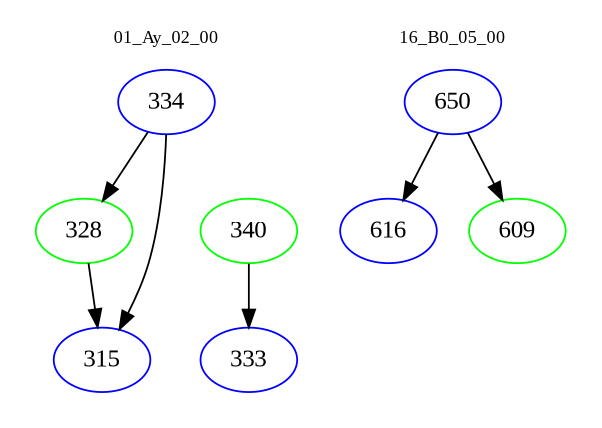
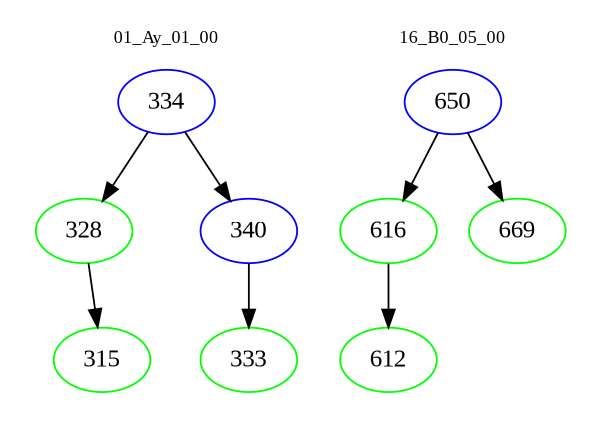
cluster "01_Ay_02_00": label "01_Ay_02_00" -> "01_Ay_01_00"
edge "334" -> "315": now "334" -> "340"
node "340": color green -> blue
node "616": color blue -> green
node "609": label "609" -> "669"
node "315": color blue -> green
node "333": color blue -> green
node "612": added
